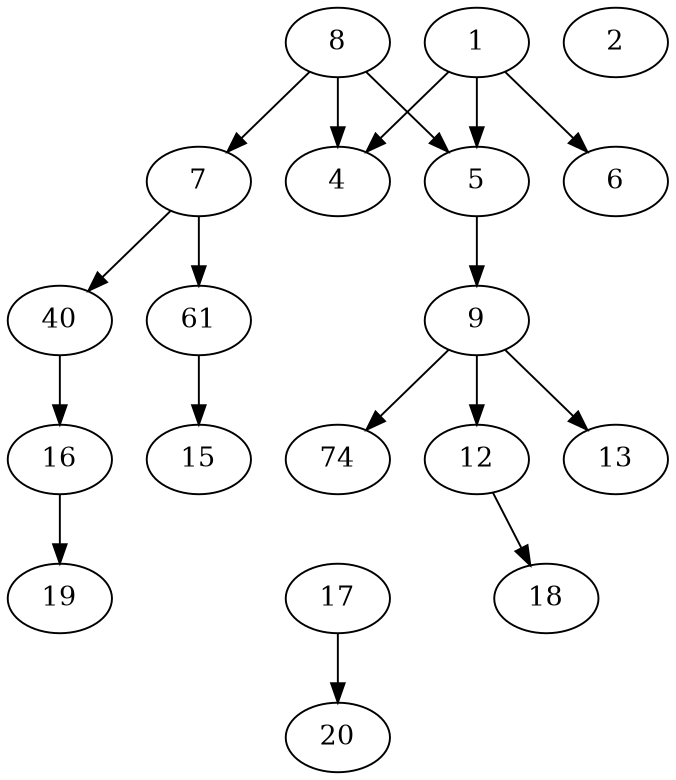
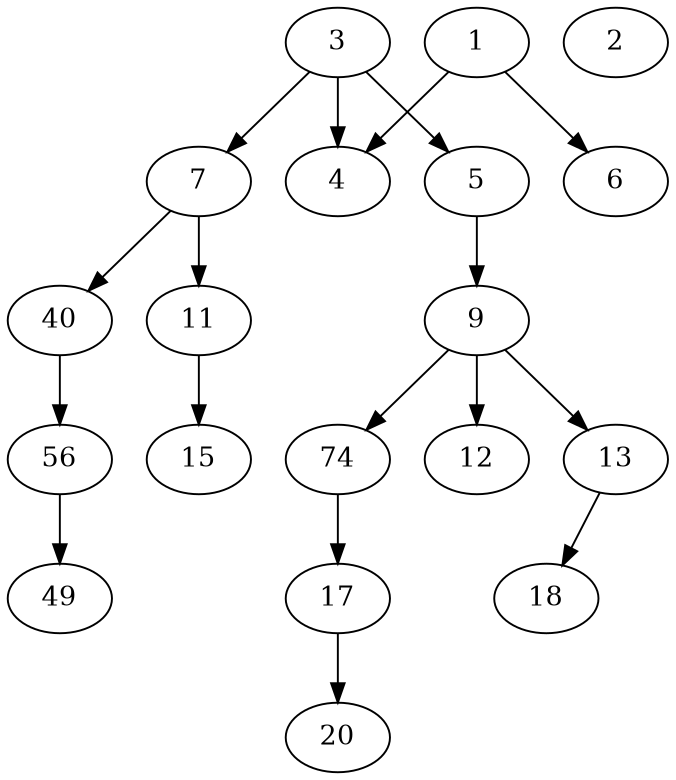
node "8": label "8" -> "3"
edge "1" -> "5": removed
node "61": label "61" -> "11"
node "16": label "16" -> "56"
edge "74" -> "17": added
edge "12" -> "18": now "13" -> "18"
node "19": label "19" -> "49"
